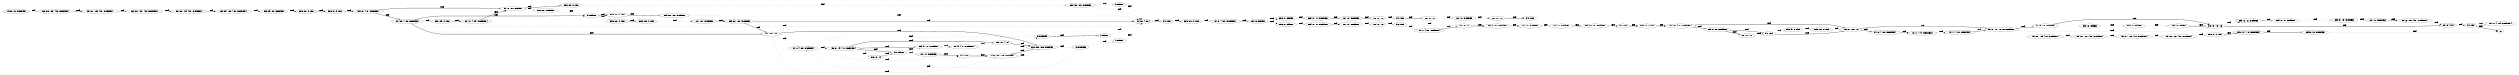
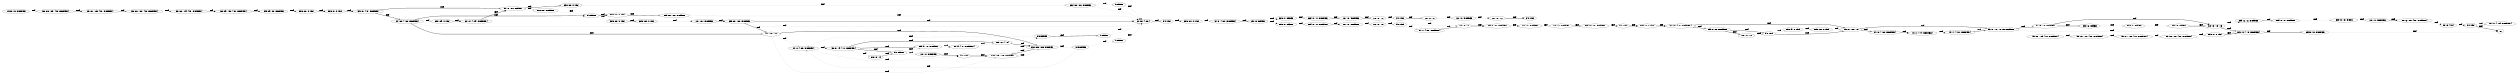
edge "stp x29 , x30 , [ sp , # address ]" -> "add x29 , sp , # address": style dotted -> bold
node "add x3 , x3 , # address": label "add x3 , x3 , # address" -> "add x3 , x3 , # adrp"
edge "lsr w5 , w8 , # address" -> "adrp x6 , address": added, label "CFG"
edge "sub w8 , w8 , w5" -> "str w8 , [ sp ]": now "sub w8 , w8 , w5" -> "strb wzr , [ x8 , # address ]"
